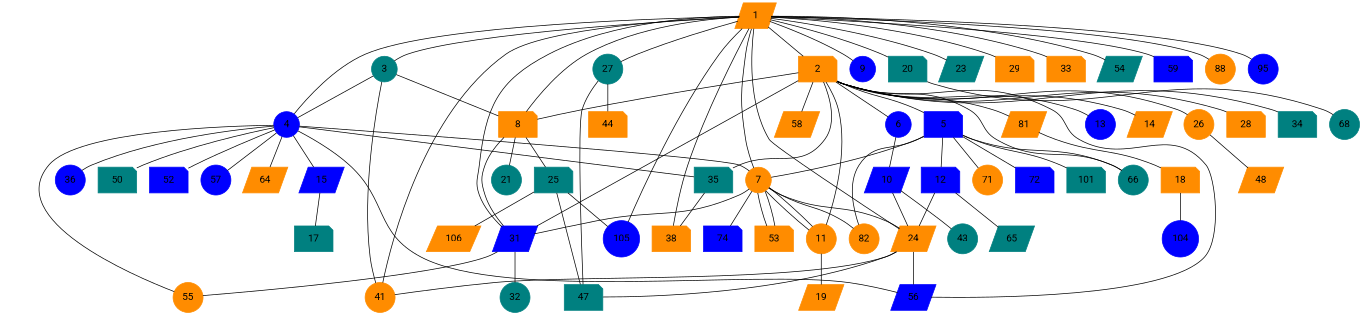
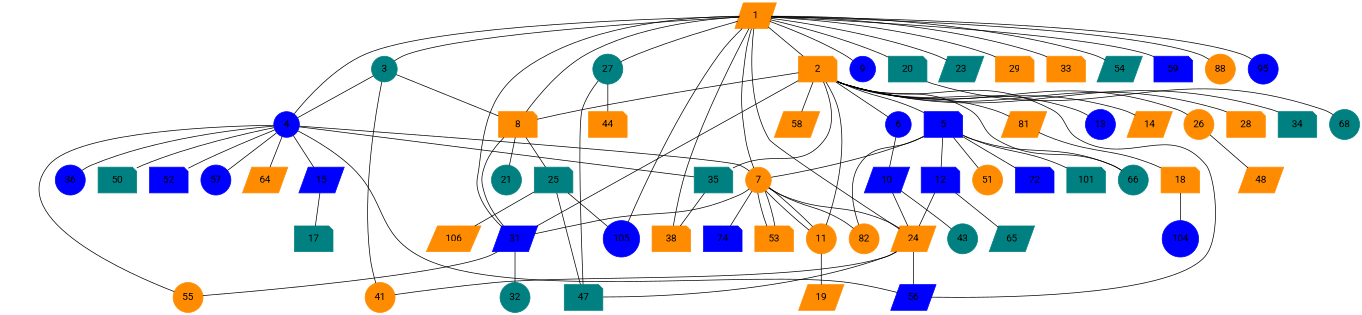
edge "1" -- "41": removed
node "71": label "71" -> "51"
